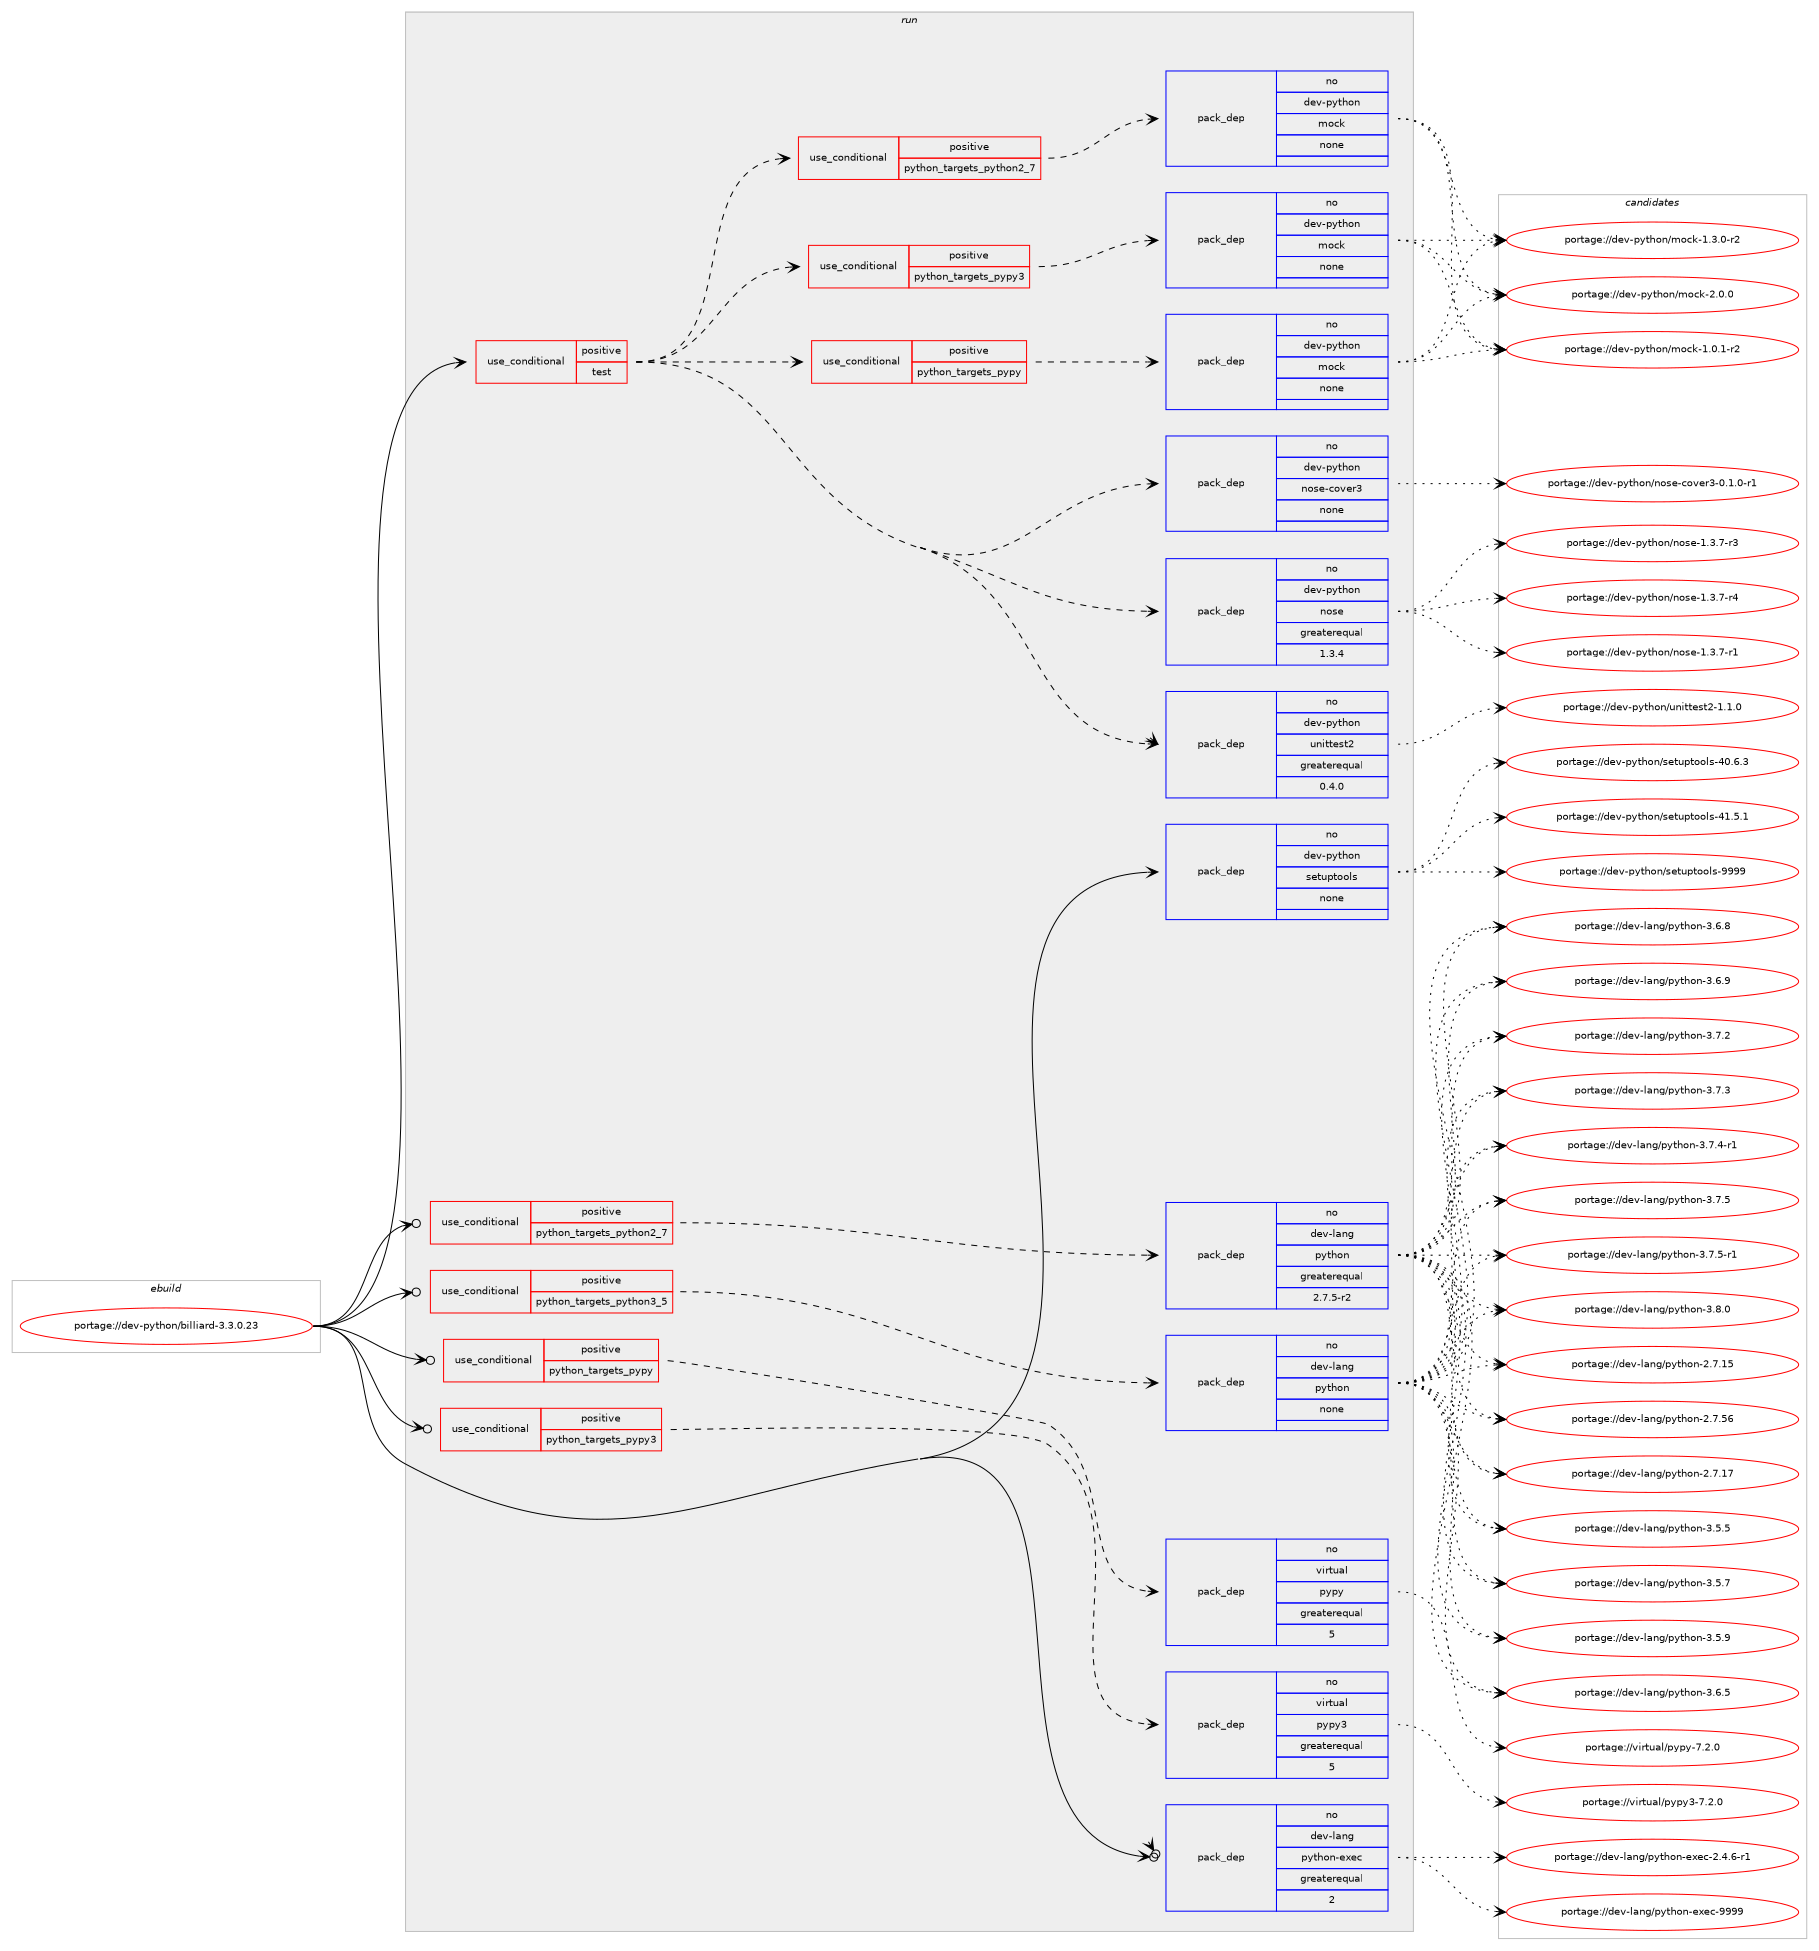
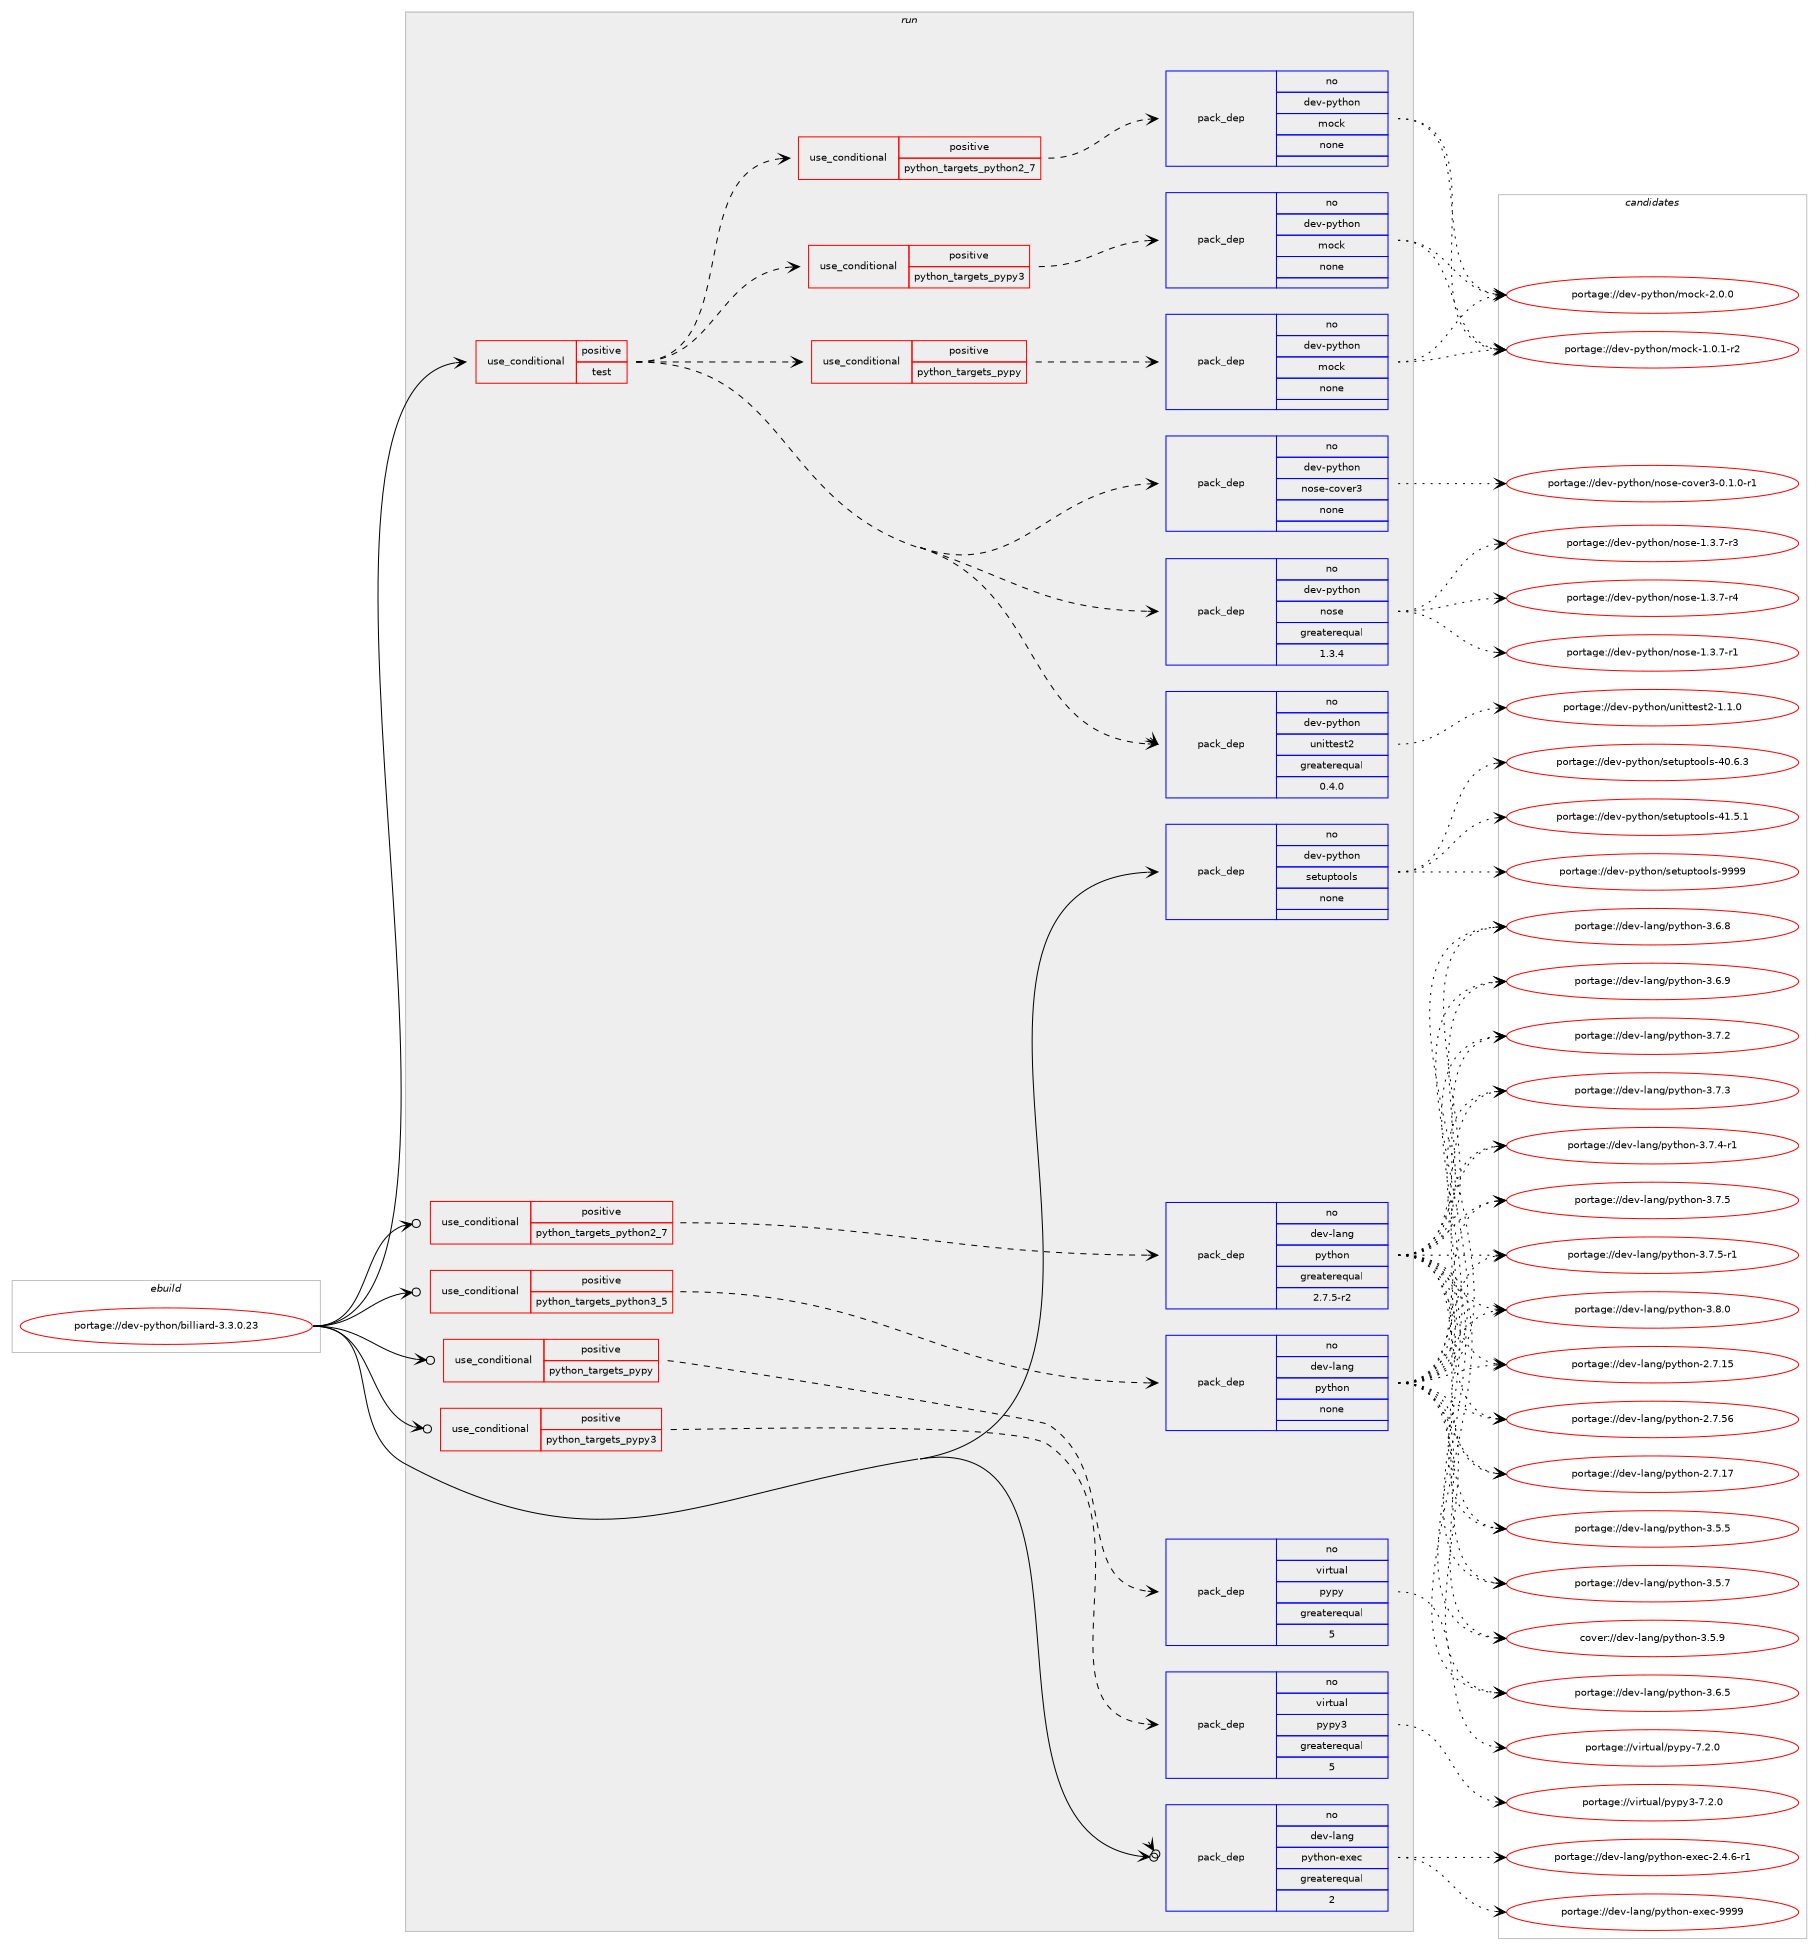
node "portage://dev-python/mock-1.3.0-r2": removed
node "portage://dev-lang/python-3.5.9": label "portage://dev-lang/python-3.5.9" -> "cover://dev-lang/python-3.5.9"
